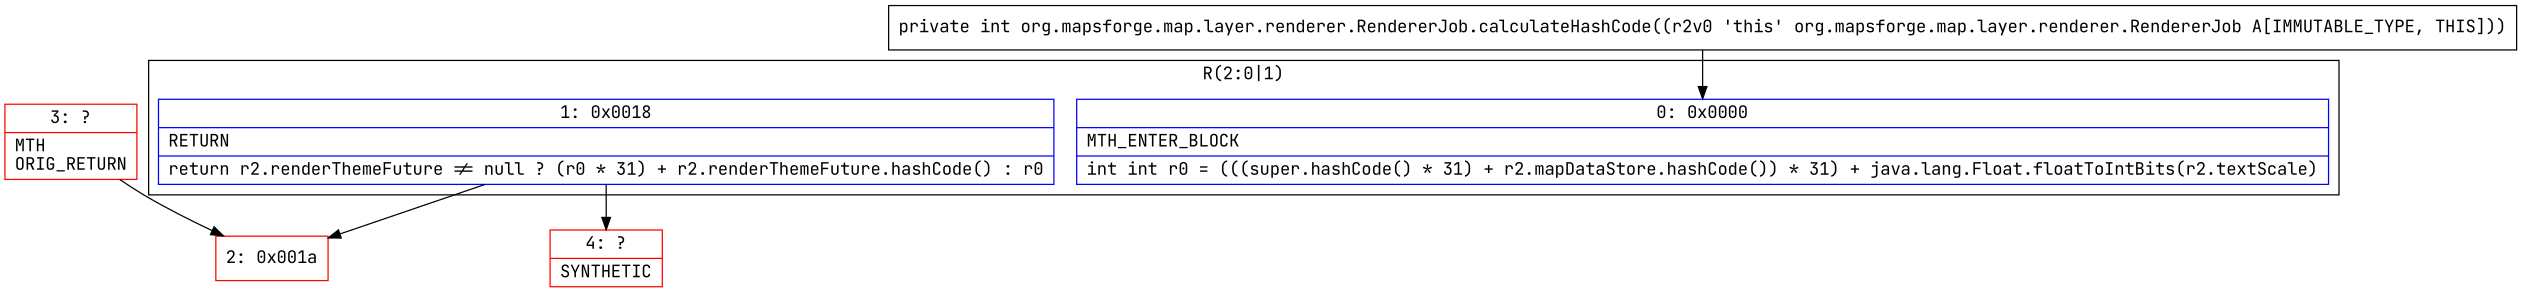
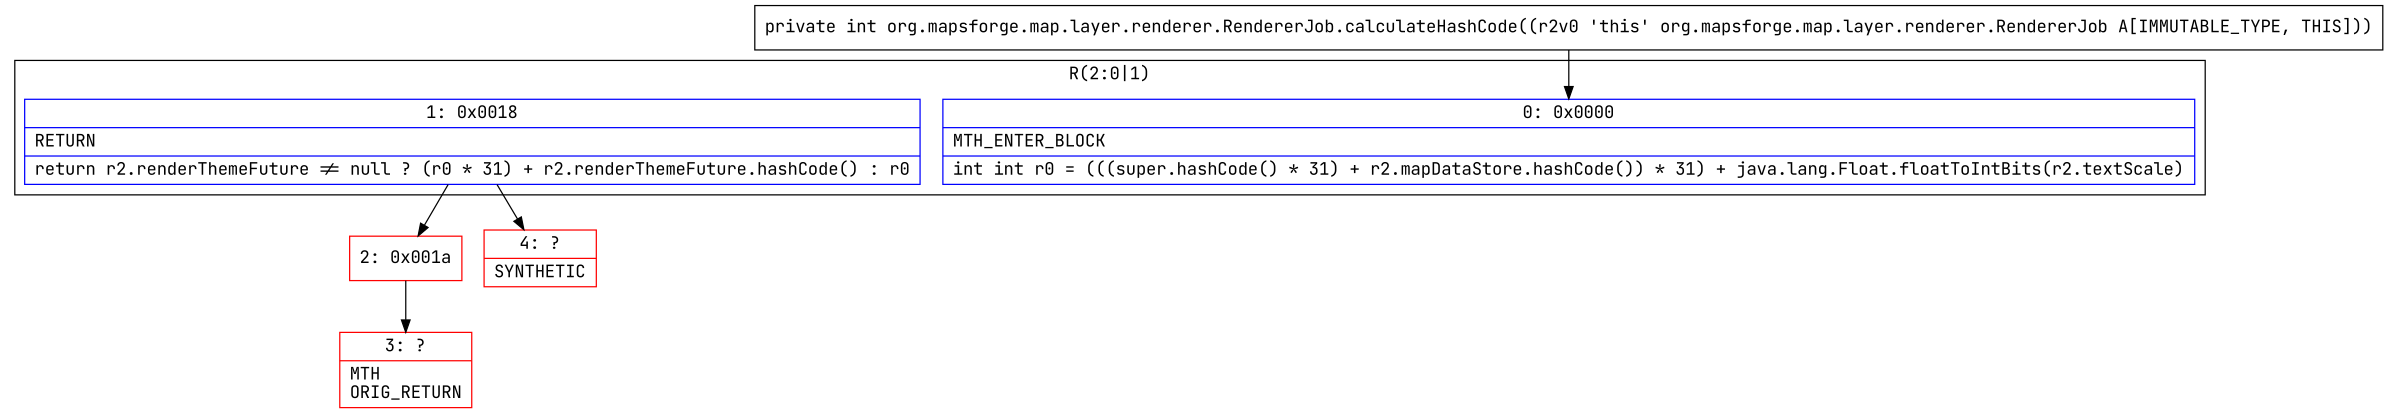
edge "3: ?" -> "2: 0x001a": reversed
